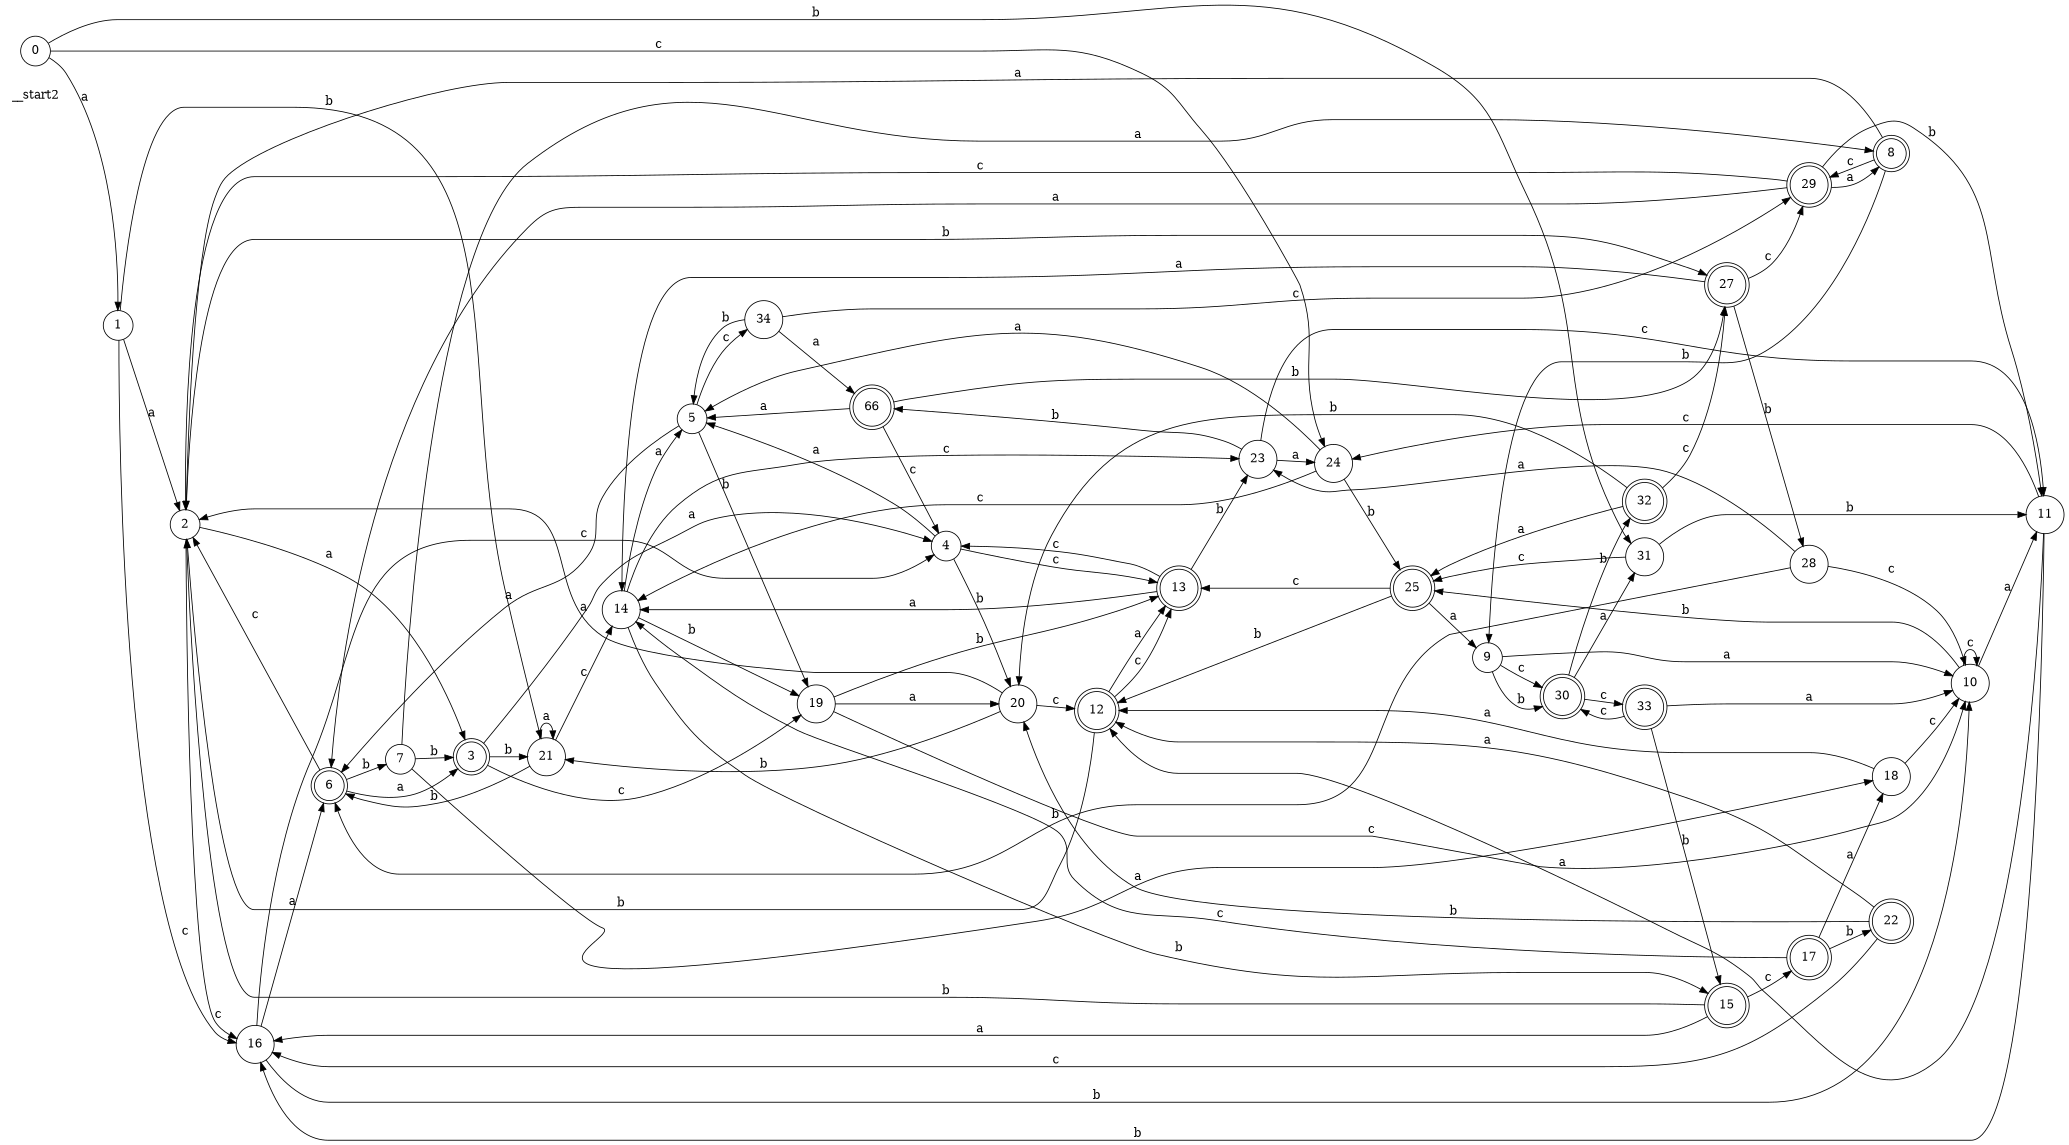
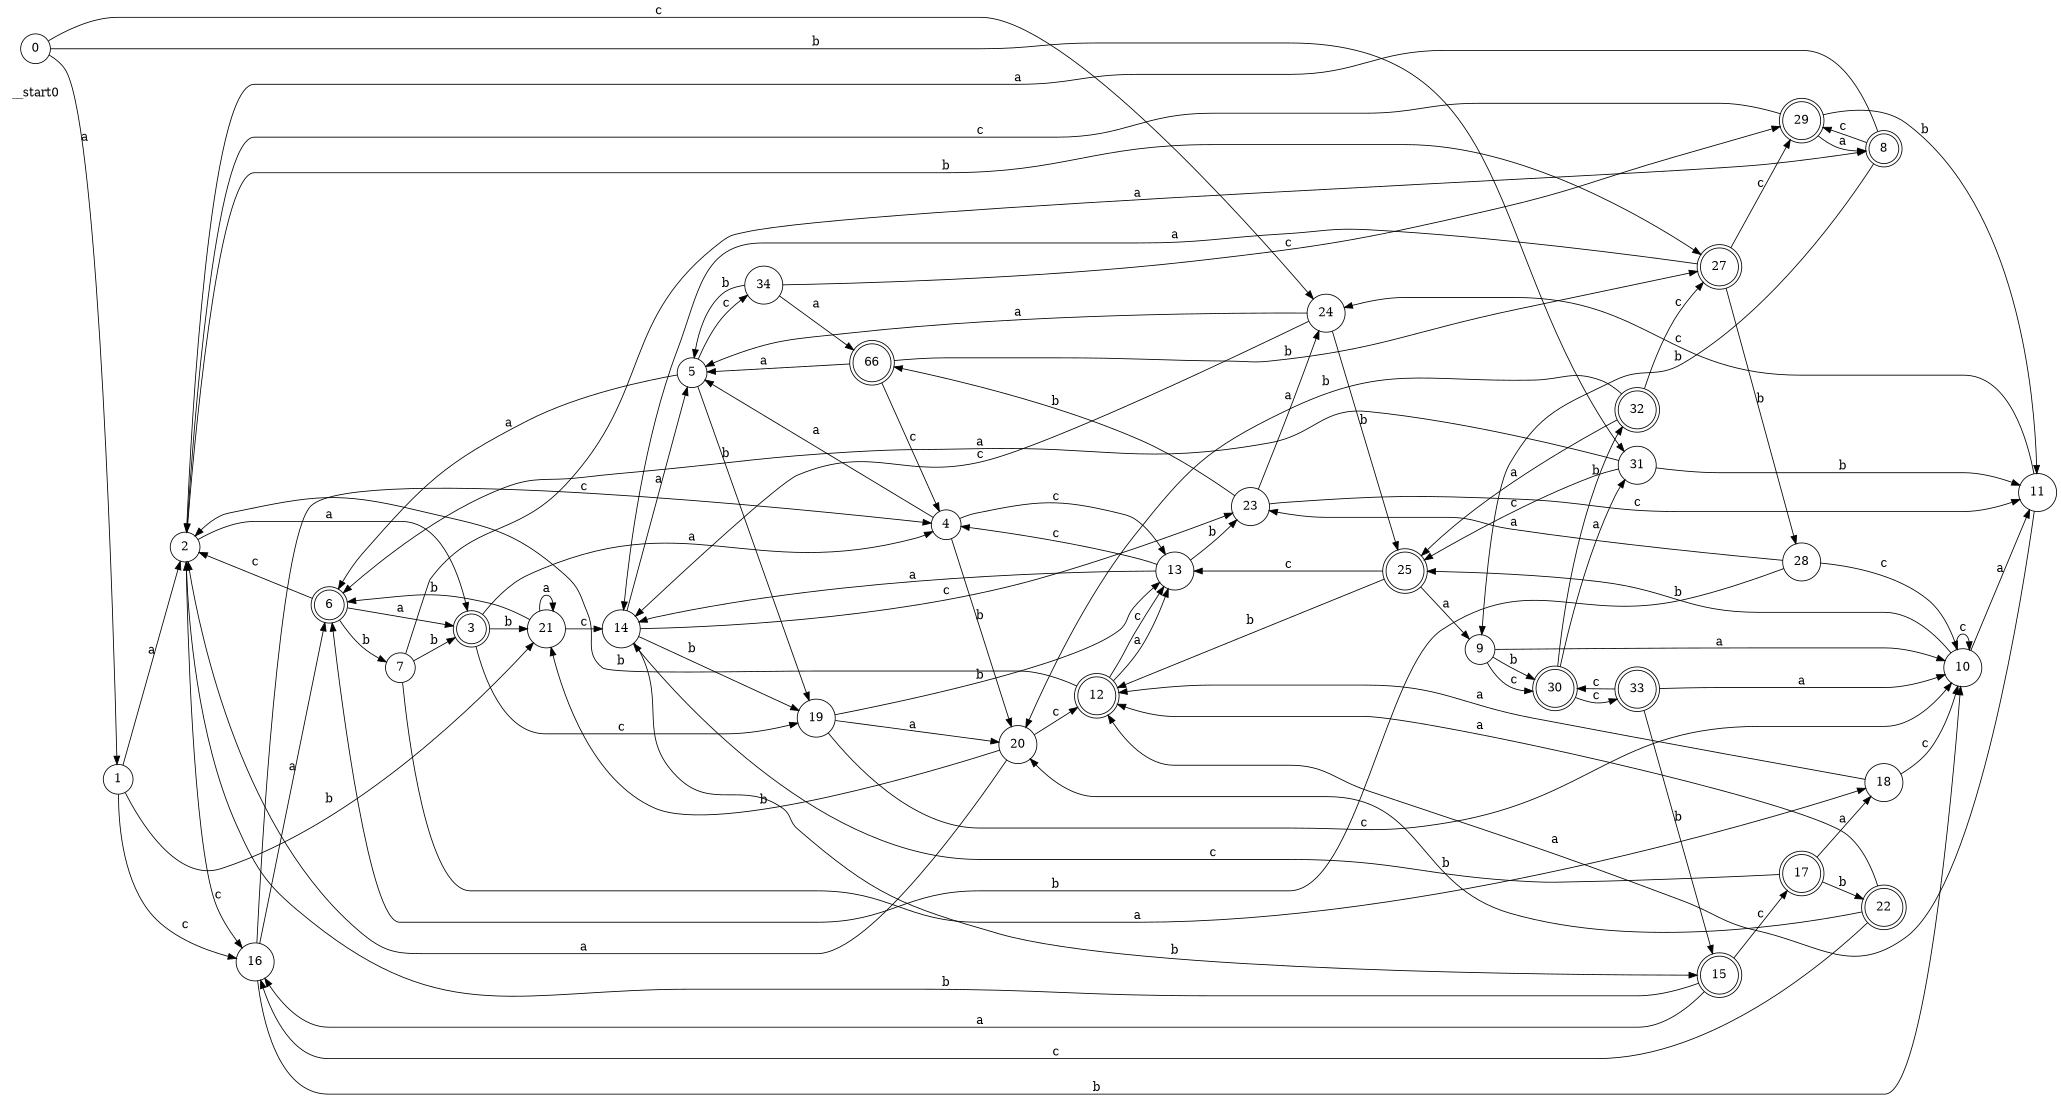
node "__start2": label "__start2" -> "__start0"
edge "29" -> "6": now "31" -> "6"
node "13": shape doublecircle -> circle
edge "11" -> "16": removed, label "b"
